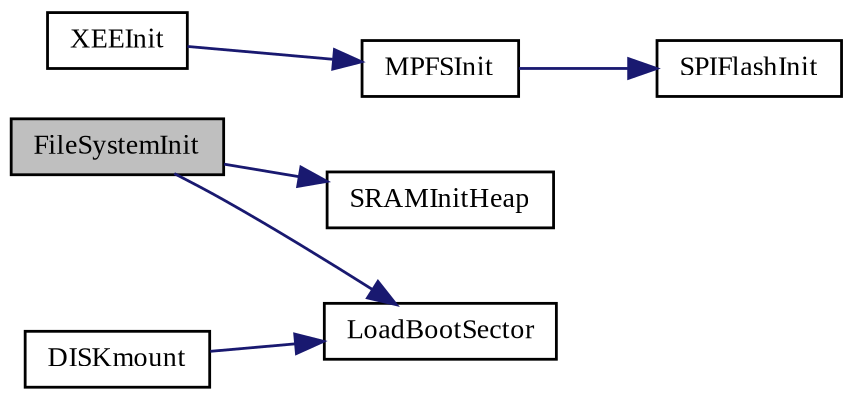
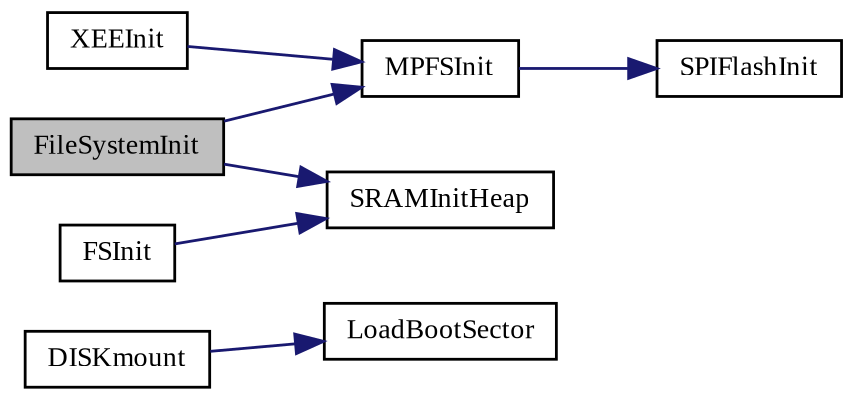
edge "FileSystemInit" -> "LoadBootSector": now "FileSystemInit" -> "MPFSInit"
node "FSInit": added
